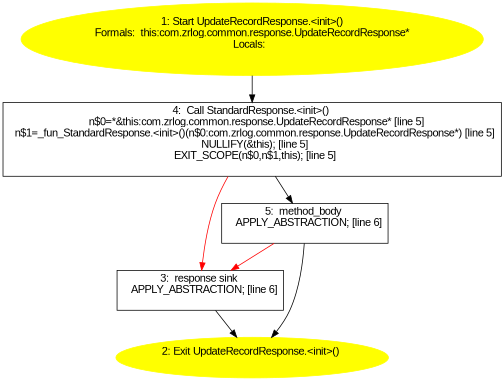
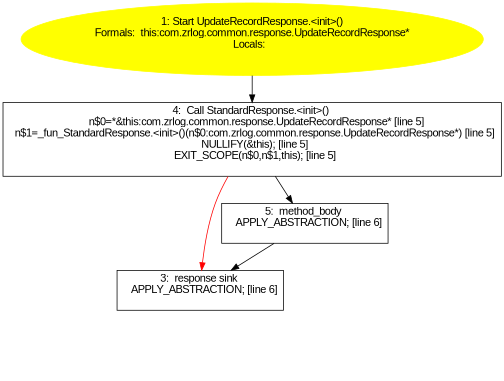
edge "5:  method_body APPLY_ABSTRACTION; [line 6]" -> "3:  response sink APPLY_ABSTRACTION; [line 6]": color red -> black
node "2: Exit UpdateRecordResponse.<init>()": removed
